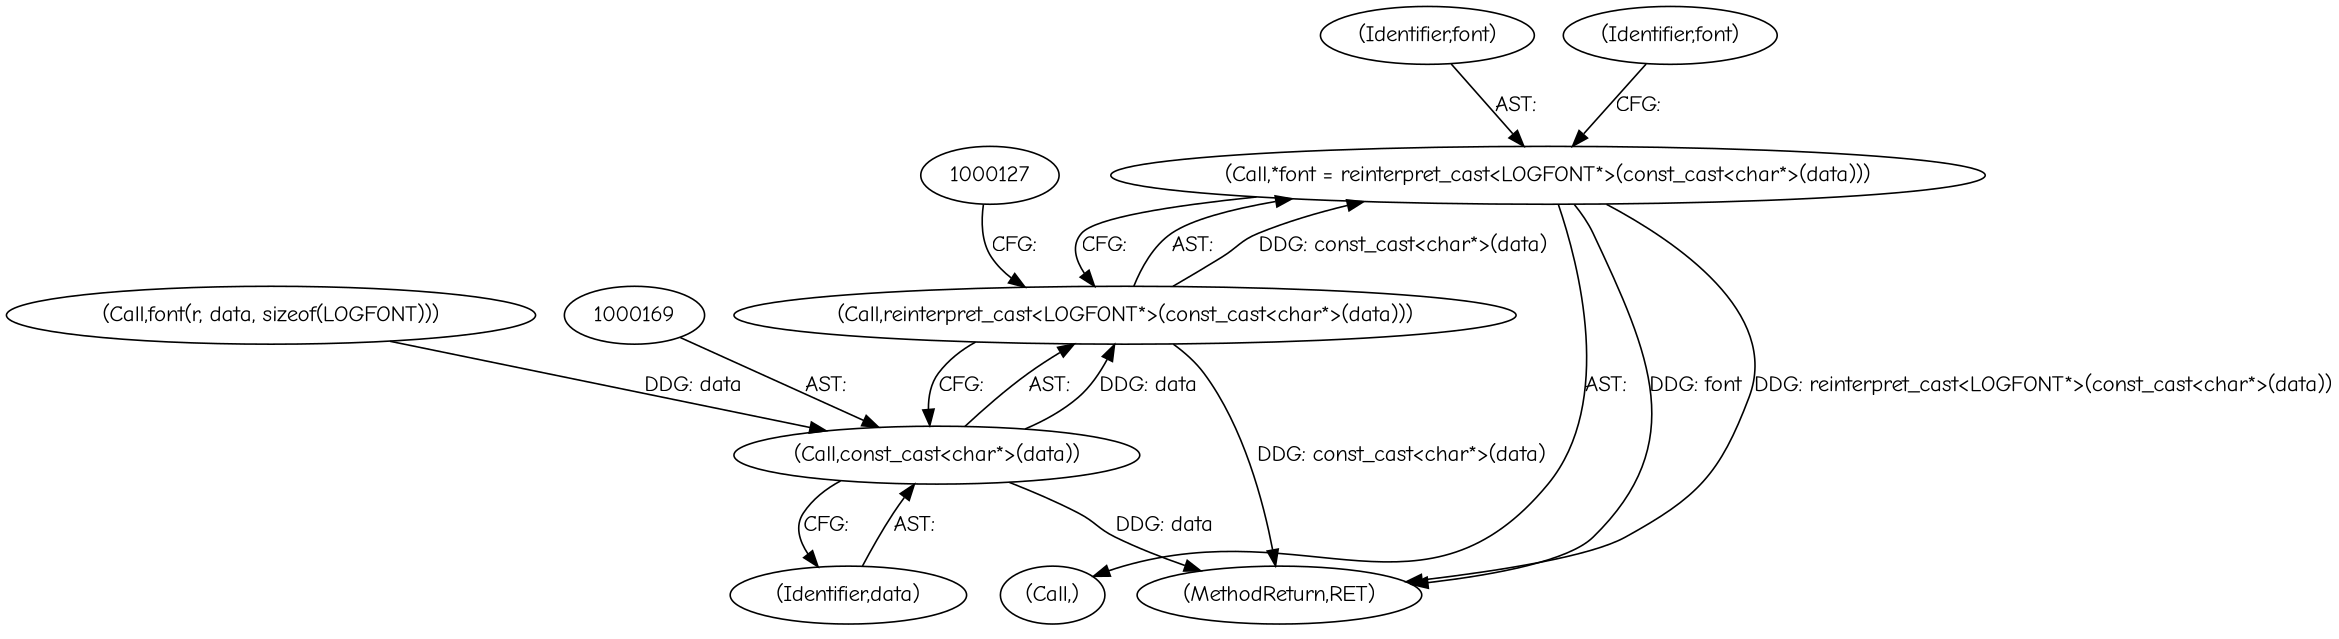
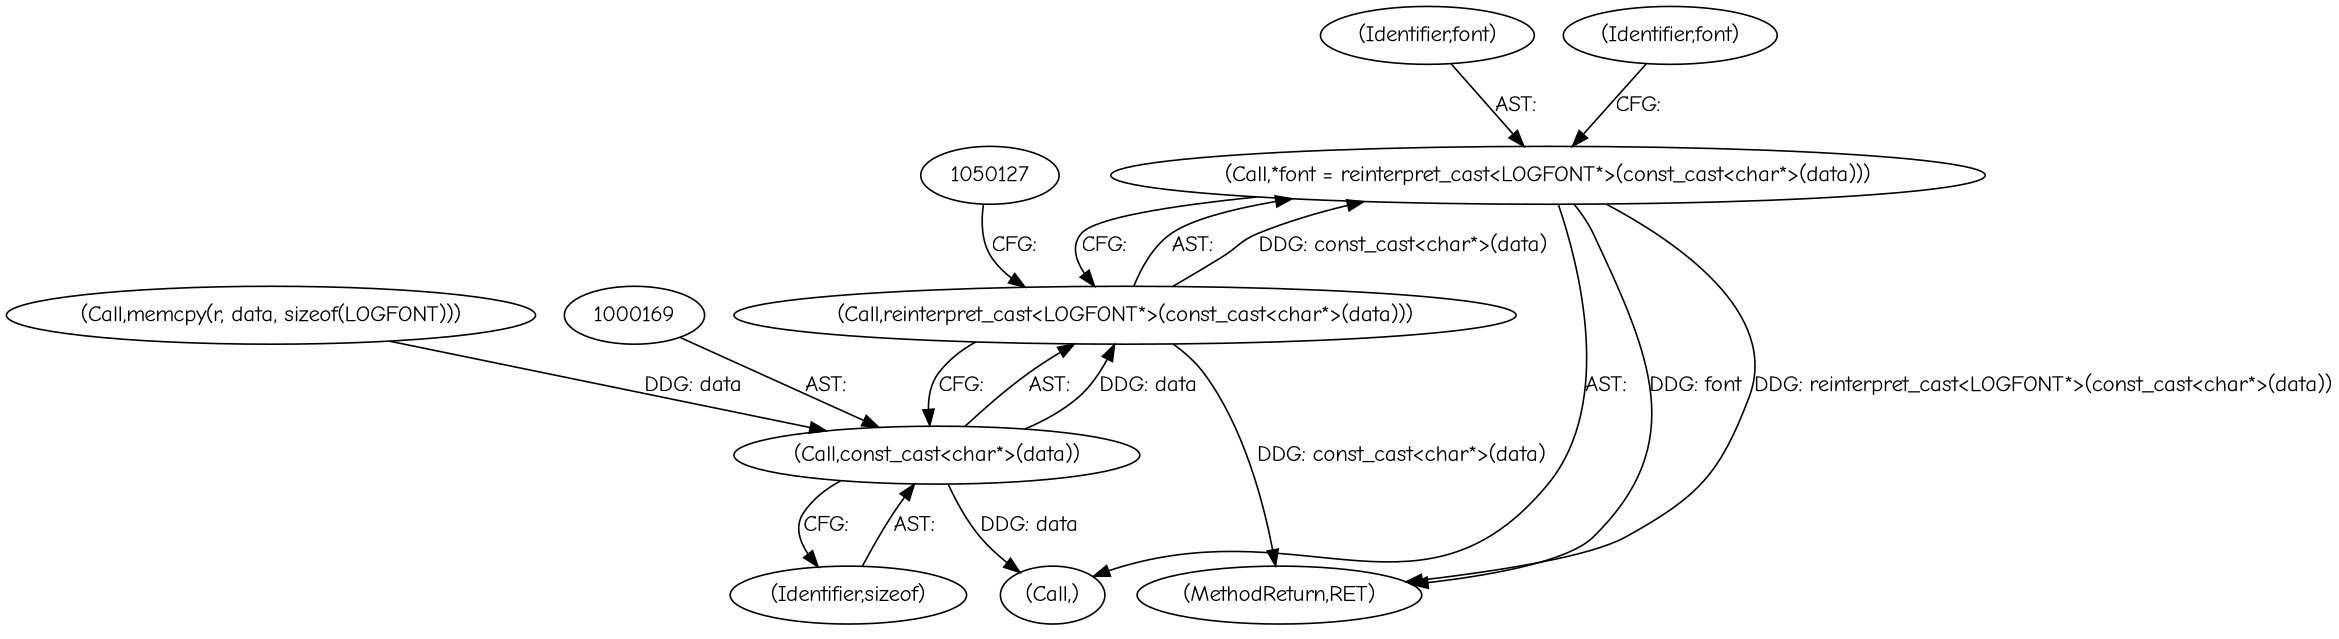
node "1000127": label "1000127" -> "1050127"
node "(Call,font(r, data, sizeof(LOGFONT)))": label "(Call,font(r, data, sizeof(LOGFONT)))" -> "(Call,memcpy(r, data, sizeof(LOGFONT)))"
edge "(Call,const_cast<char*>(data))" -> "(MethodReturn,RET)": now "(Call,const_cast<char*>(data))" -> "(Call,)"
node "(Identifier,data)": label "(Identifier,data)" -> "(Identifier,sizeof)"
